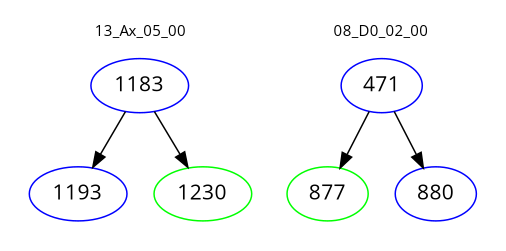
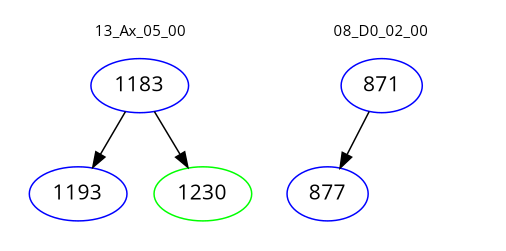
node "471": label "471" -> "871"
node "877": color green -> blue
node "880": removed
